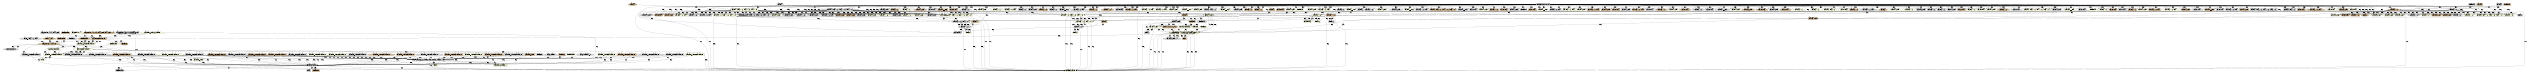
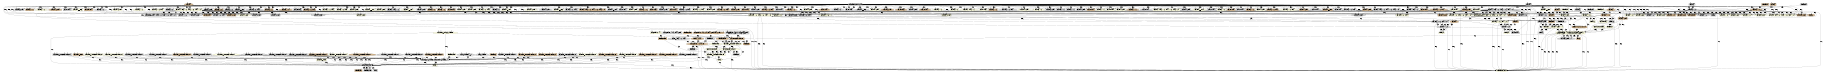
edge "(MethodReturn,const ut8 *buf)" -> "(Call,buf[2] << 16)": now "(Call,buf[0] == 0x20)" -> "(Call,buf[2] << 16)"
node "(Call,buf[0] == 0x25)": fillcolor tan -> lightyellow
node "(ControlStructure,vB)": label "(ControlStructure,vB)" -> "(Identifier,vB)"
node "(Call,sizeof (op->buf_asm) - 1)": removed
node "(Identifier,size)": label "(Identifier,size)" -> "(Identifier,first)"
